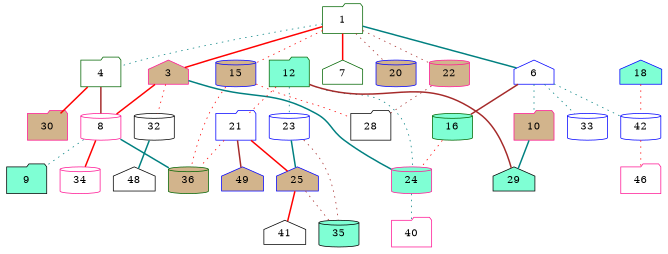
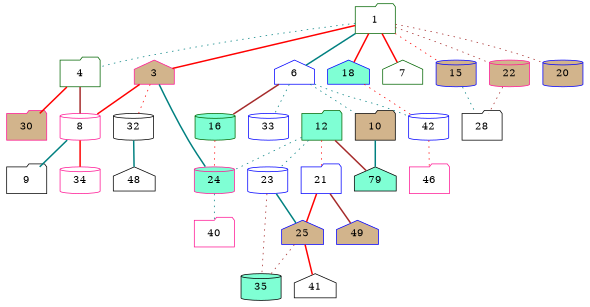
edge "1" -- "18": added
edge "15" -- "28": color red -> teal
node "10": color deeppink -> black
edge "8" -- "9": style dotted -> bold
node "9": fillcolor aquamarine -> white
node "36": removed
node "29": label "29" -> "79"
